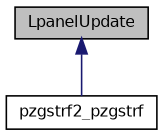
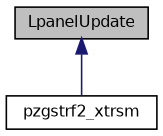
node "pzgstrf2_pzgstrf": label "pzgstrf2_pzgstrf" -> "pzgstrf2_xtrsm"
